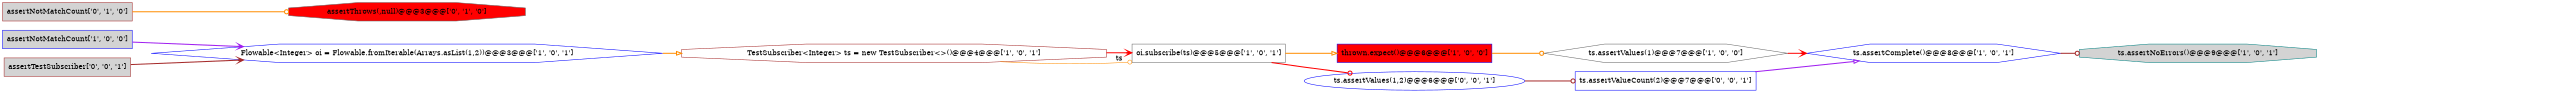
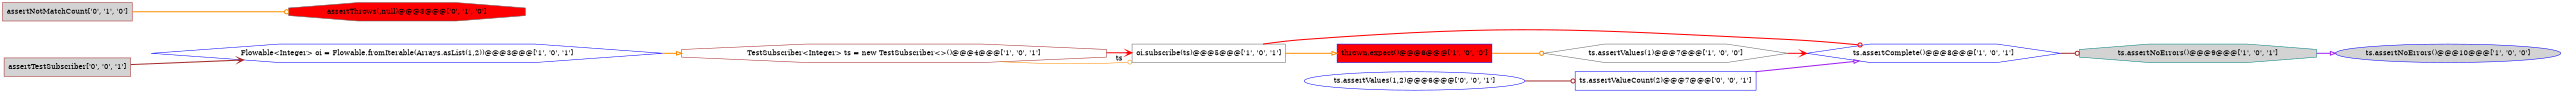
node "assertNotMatchCount['1', '0', '0']": removed
node "ts.assertNoErrors()@@@10@@@['1', '0', '0']": added
edge "oi.subscribe(ts)@@@5@@@['1', '0', '1']" -> "ts.assertValues(1,2)@@@6@@@['0', '0', '1']": now "oi.subscribe(ts)@@@5@@@['1', '0', '1']" -> "ts.assertComplete()@@@8@@@['1', '0', '1']"
